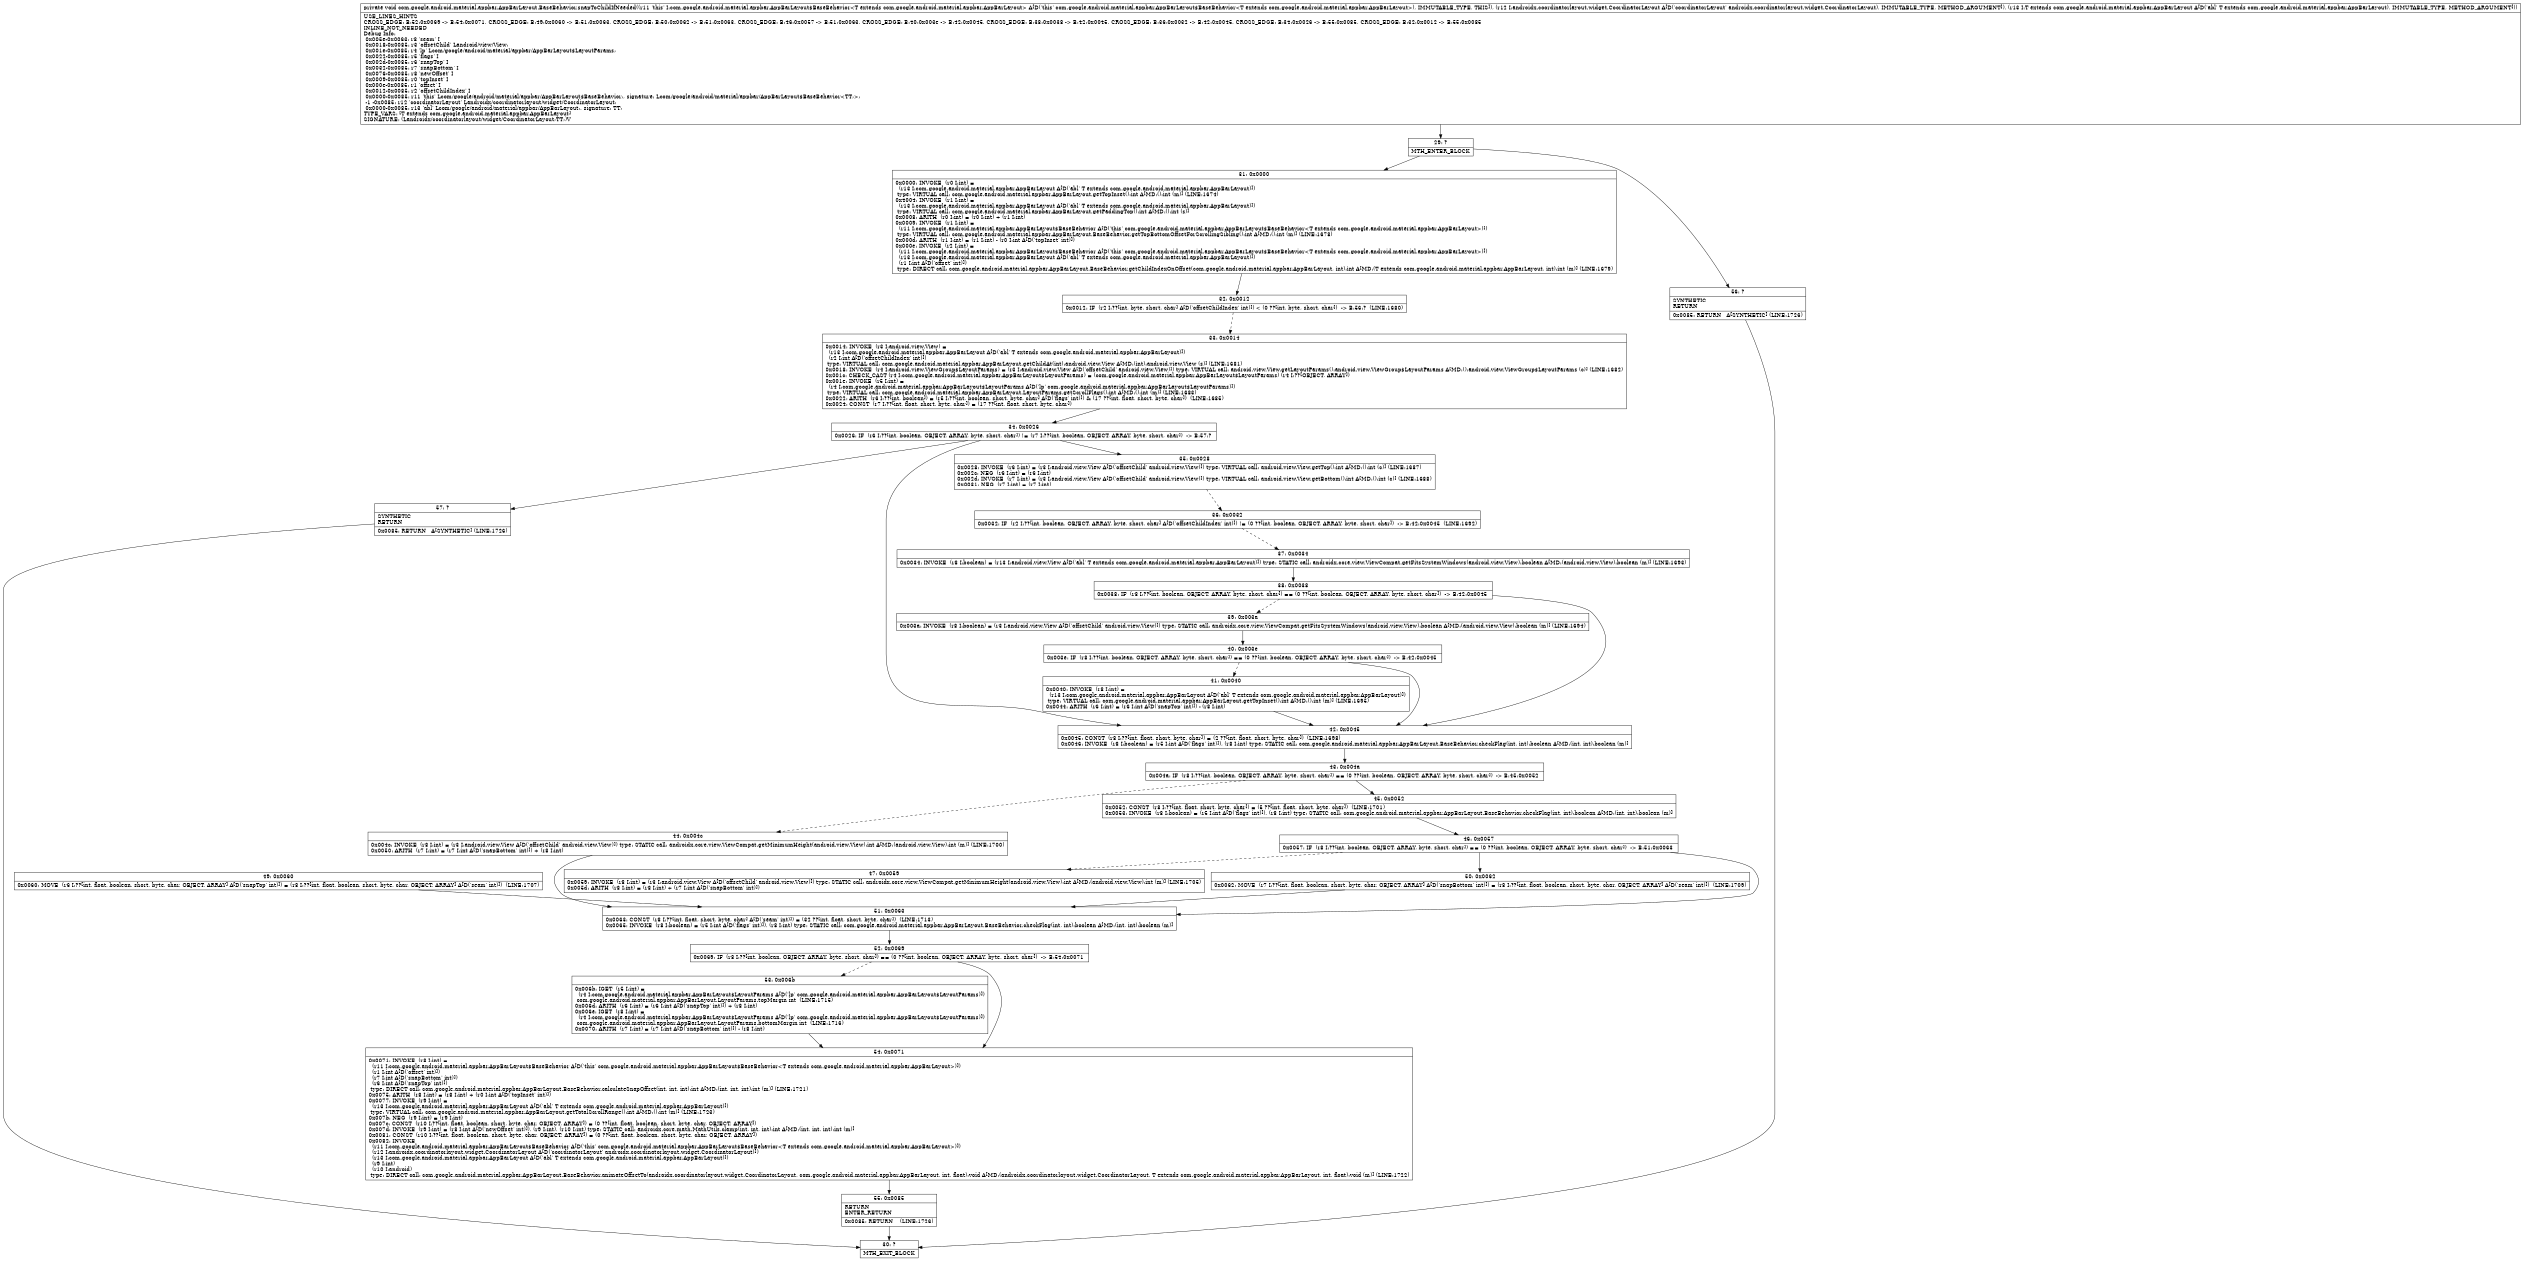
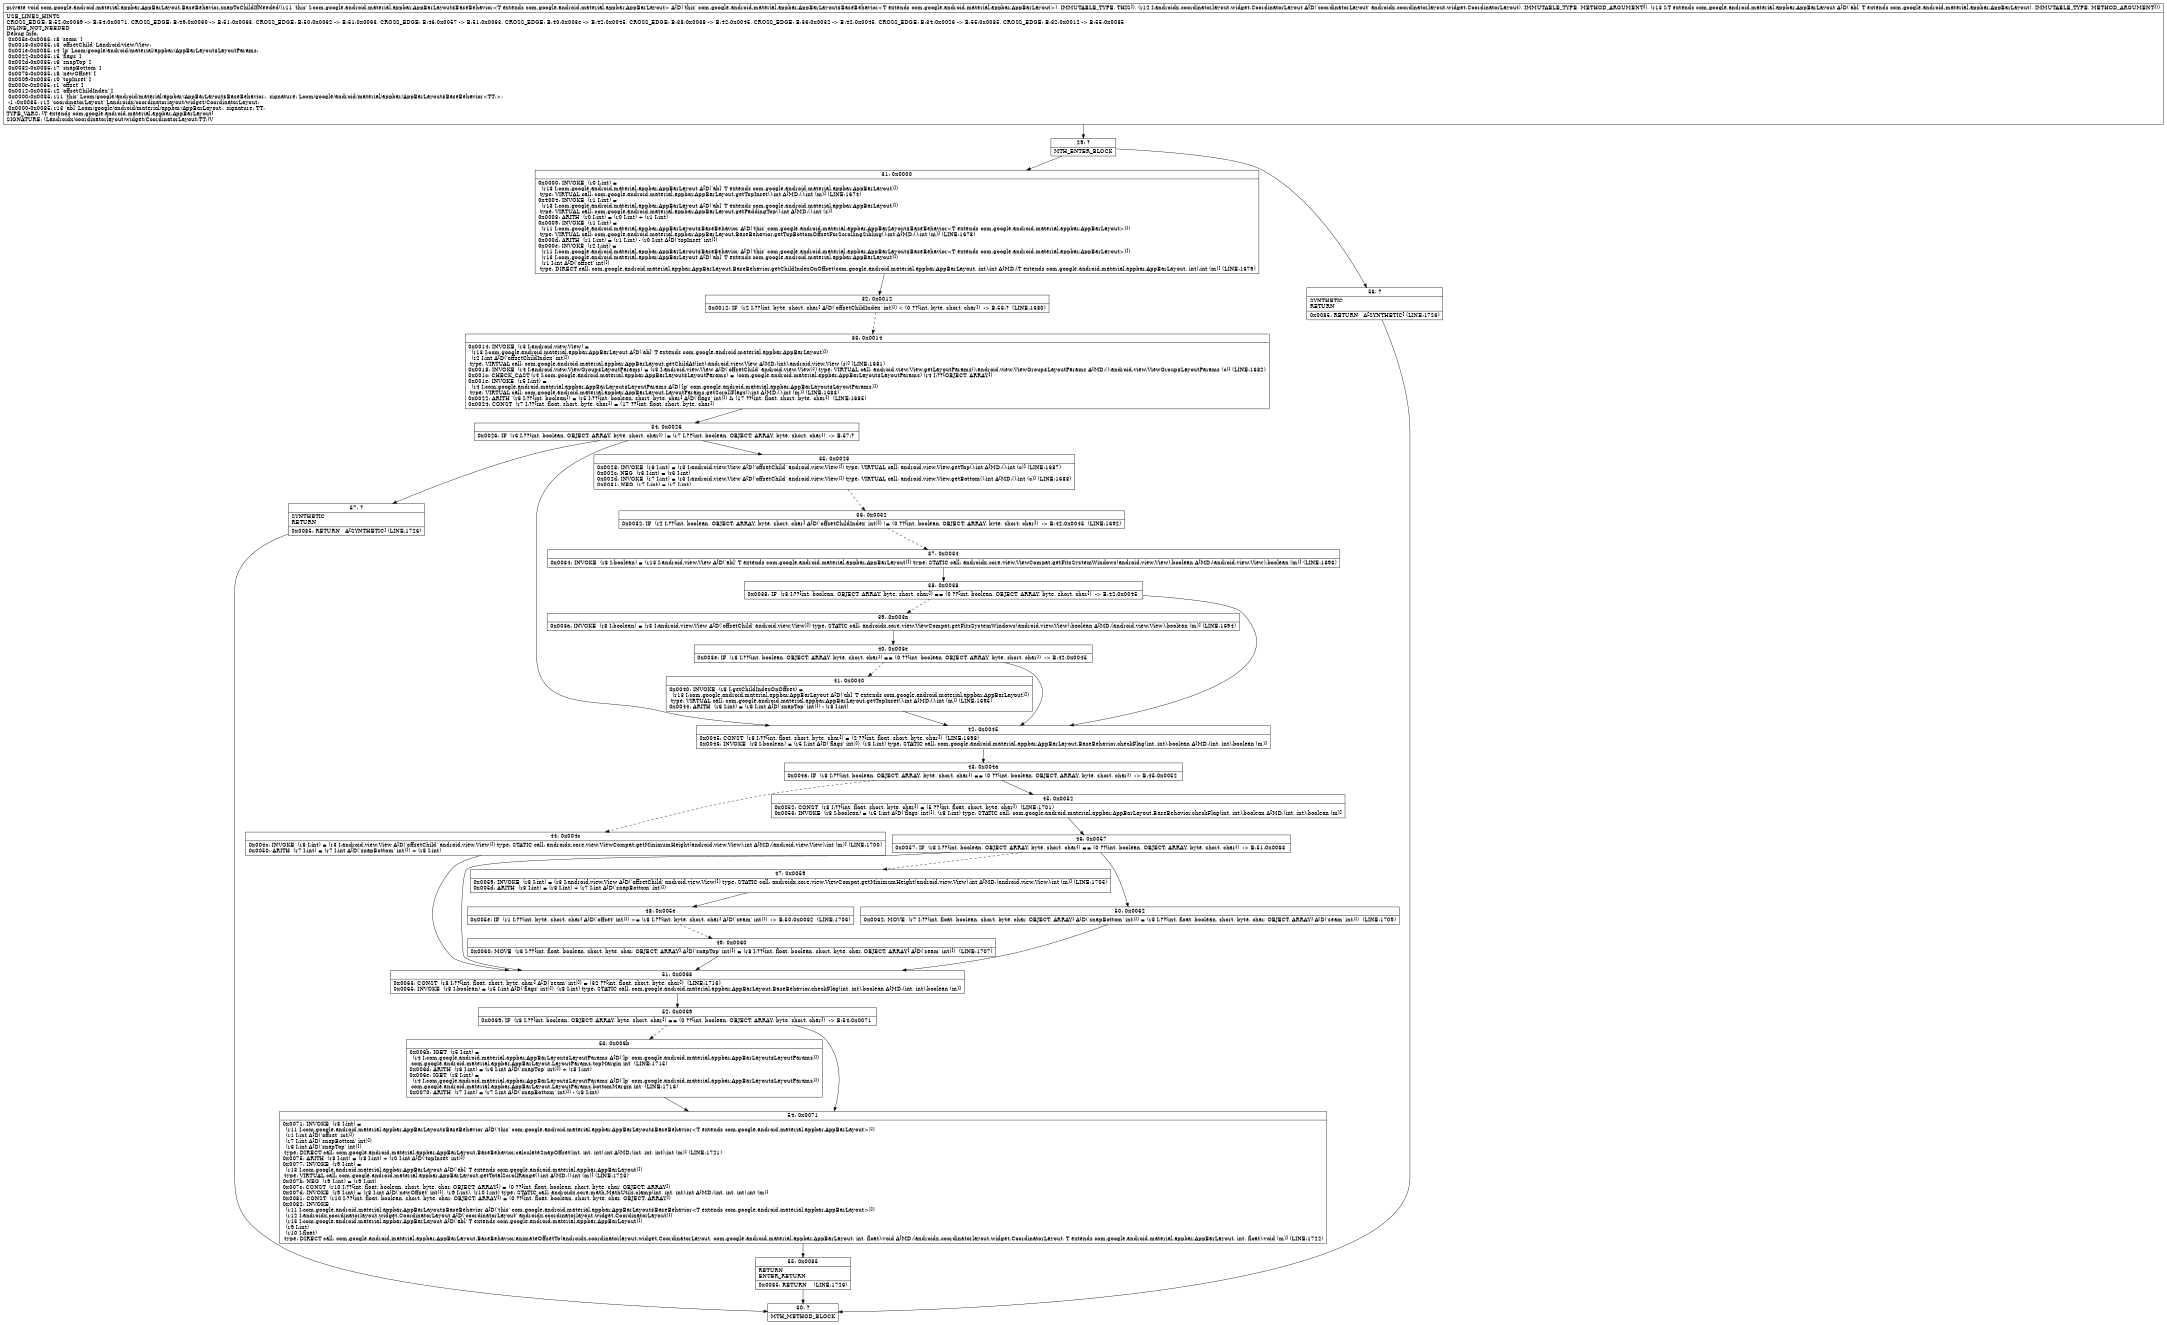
node "41: 0x0040": text "0x0040: INVOKE  (r8 I:int) =" -> "0x0040: INVOKE  (r8 I:getChildIndexOnOffset) ="
node "48: 0x005e": added
node "54: 0x0071": text "(r10 I:android)" -> "(r10 I:float)"
node "30: ?": text "MTH_EXIT_BLOCK" -> "MTH_METHOD_BLOCK"
